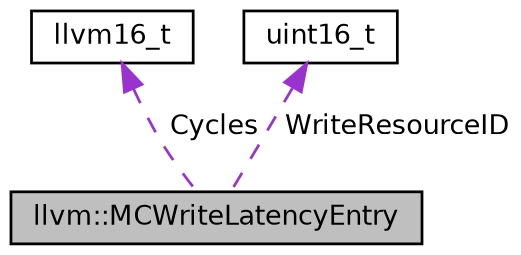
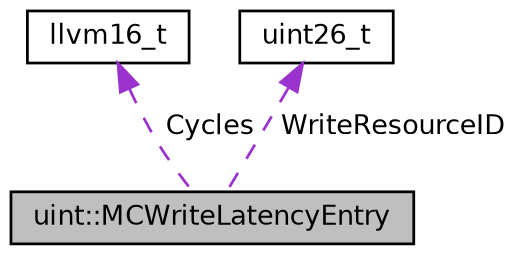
node "uint16_t": label "uint16_t" -> "uint26_t"
node "llvm::MCWriteLatencyEntry": label "llvm::MCWriteLatencyEntry" -> "uint::MCWriteLatencyEntry"
